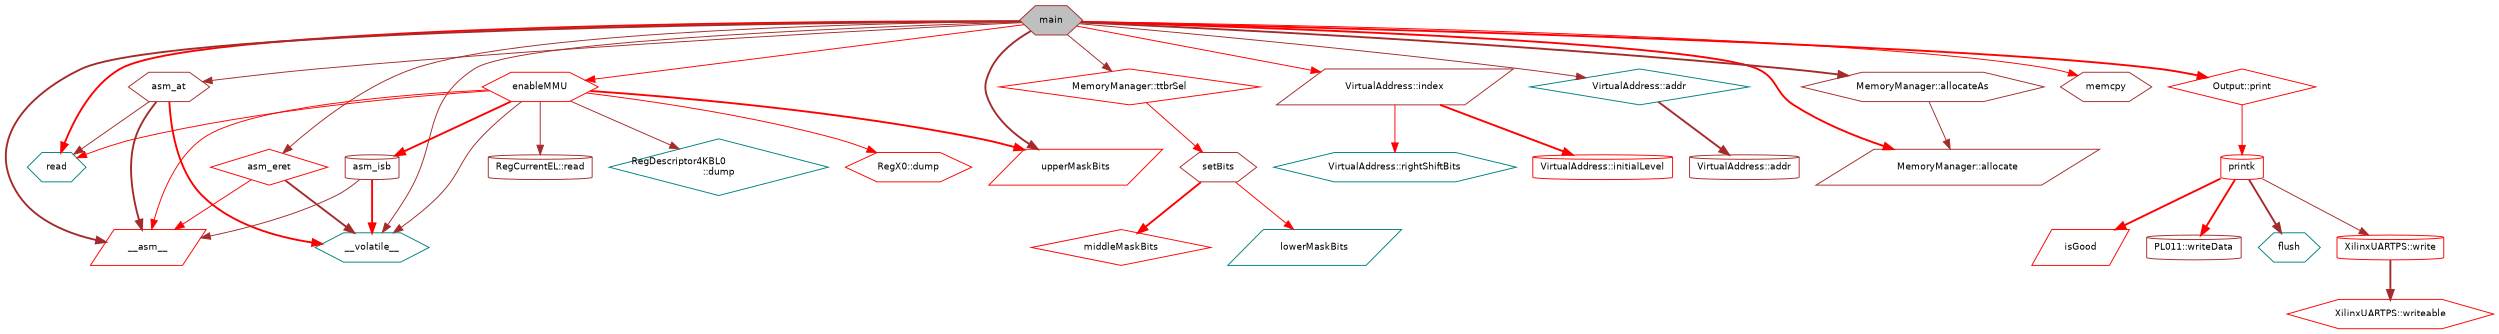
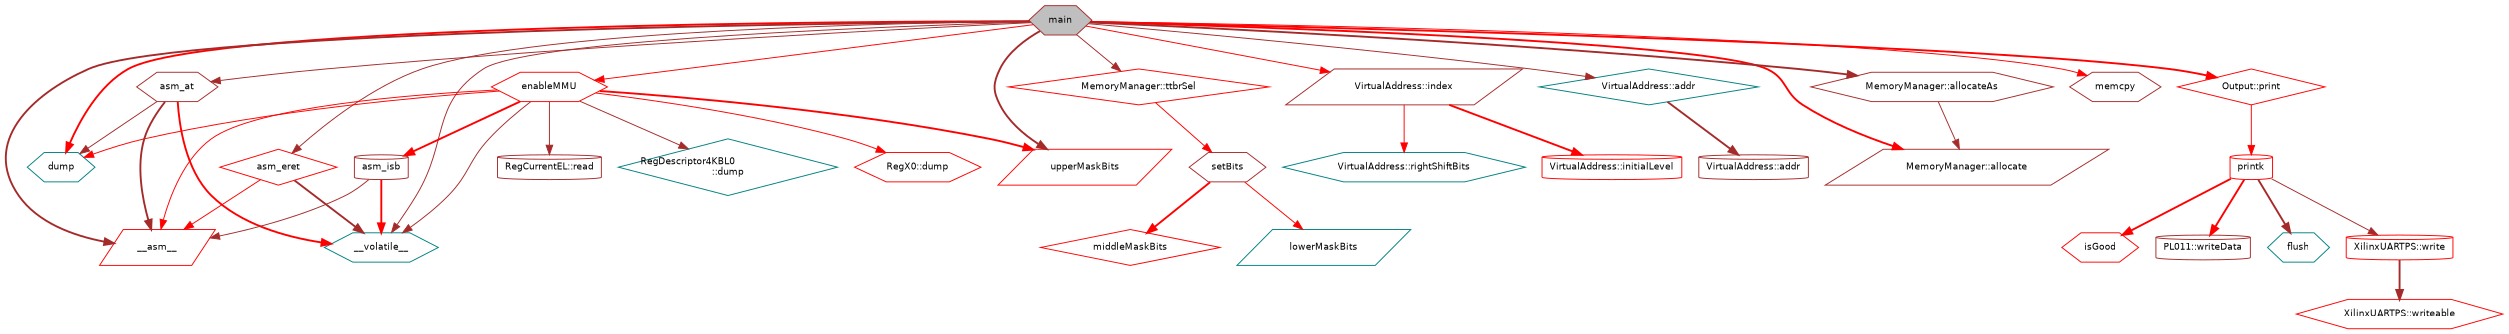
node "read": label "read" -> "dump"
node "isGood": shape parallelogram -> hexagon
